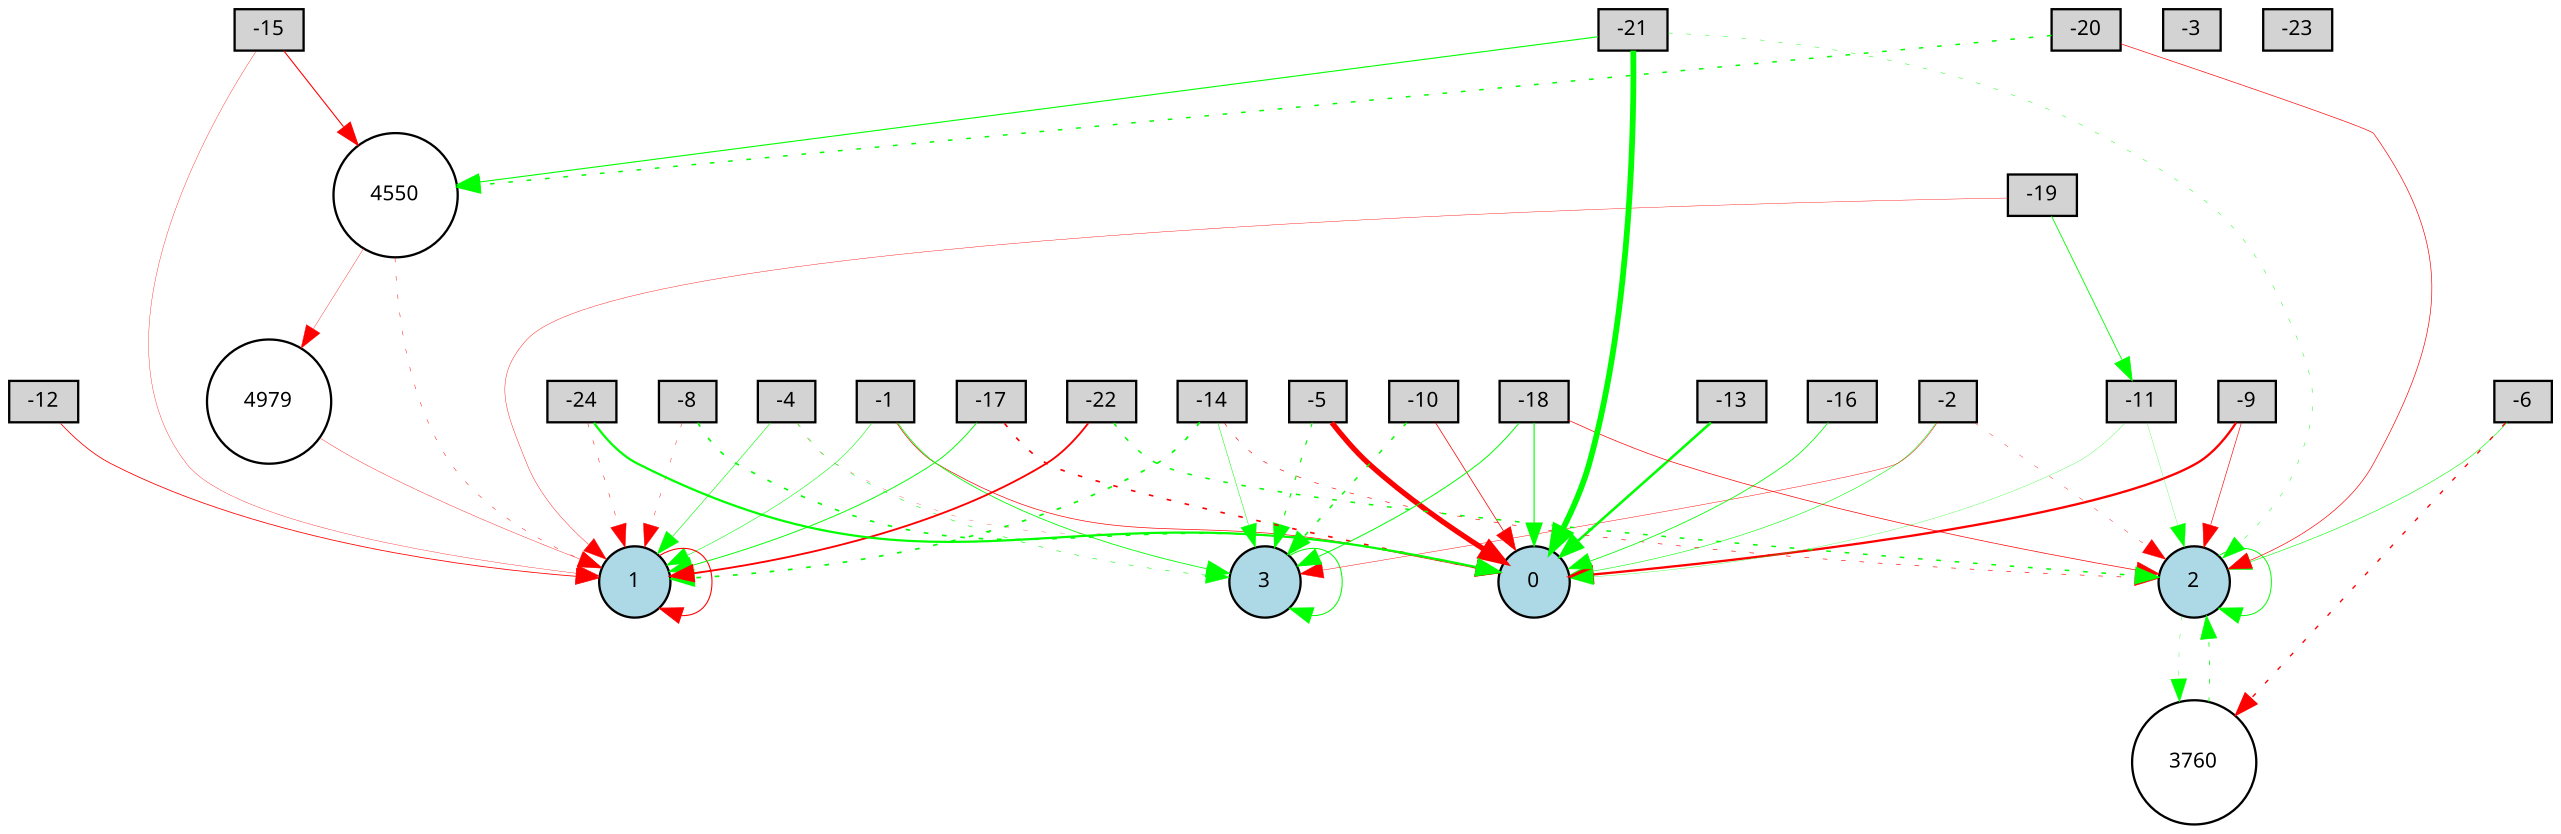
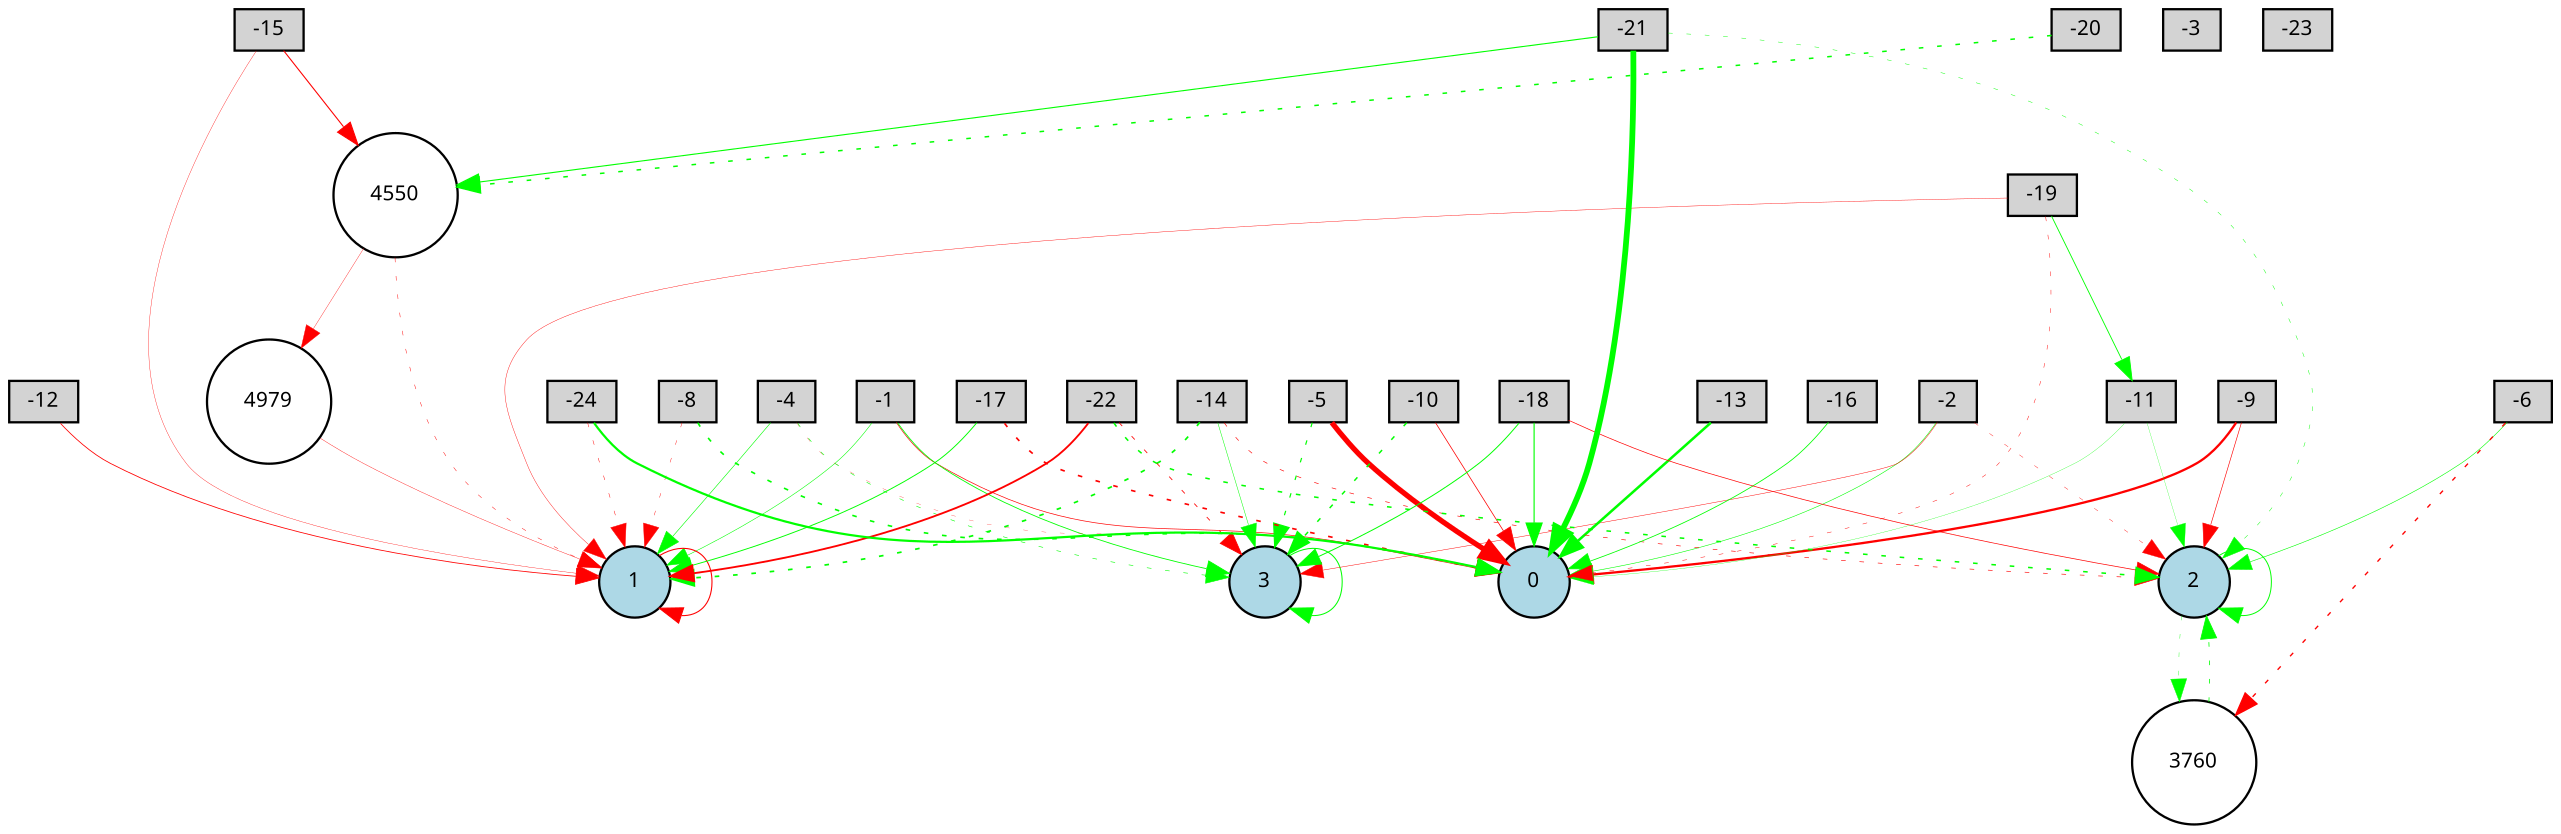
edge "-20" -> "2": removed
edge "-22" -> "3": added
edge "-19" -> "0": added
